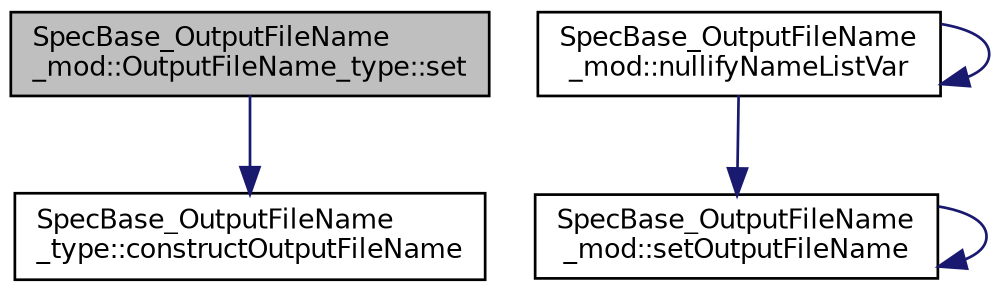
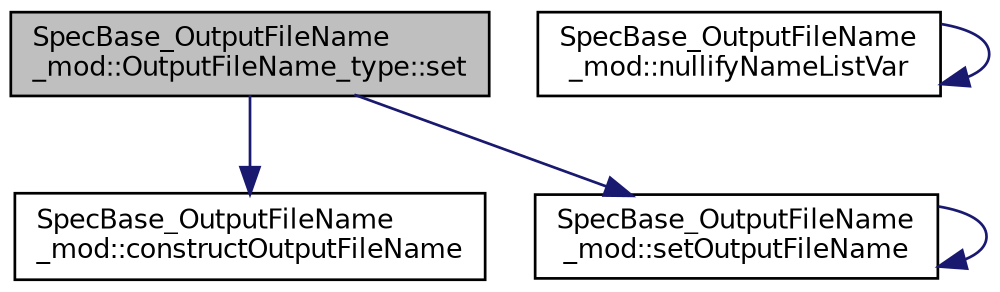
edge "SpecBase_OutputFileName _mod::nullifyNameListVar" -> "SpecBase_OutputFileName _mod::setOutputFileName": now "SpecBase_OutputFileName _mod::OutputFileName_type::set" -> "SpecBase_OutputFileName _mod::setOutputFileName"
node "SpecBase_OutputFileName _type::constructOutputFileName": label "SpecBase_OutputFileName _type::constructOutputFileName" -> "SpecBase_OutputFileName _mod::constructOutputFileName"
